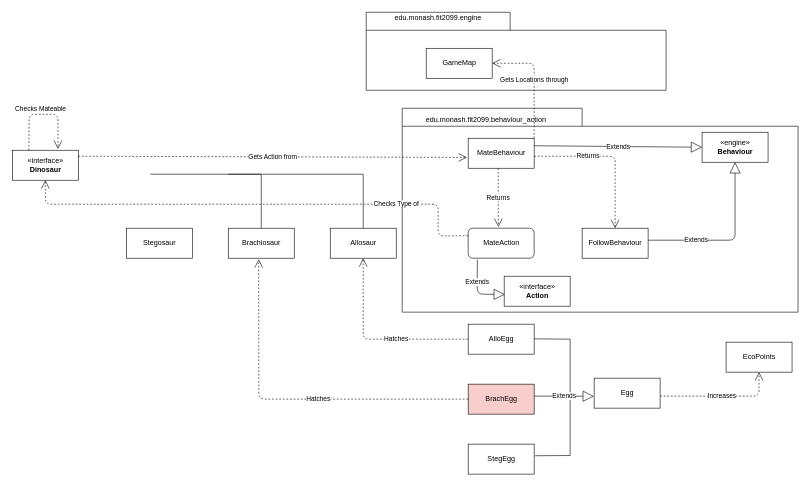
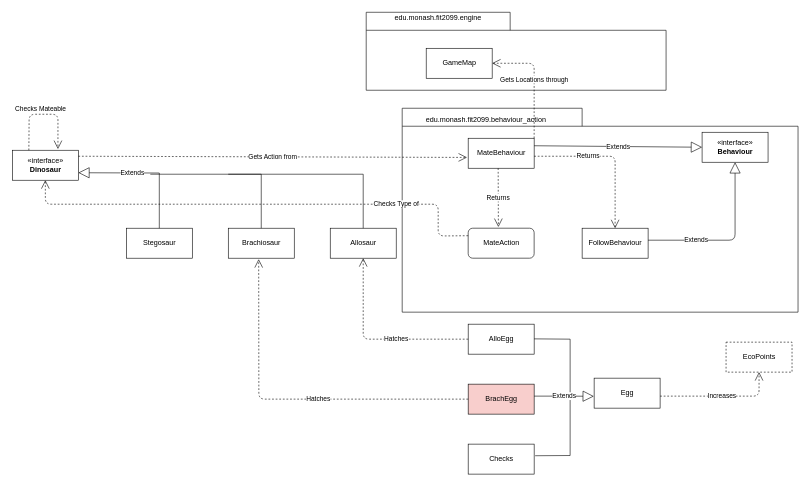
node "«engine» Behaviour": label "«engine» Behaviour" -> "«interface» Behaviour"
edge "Stegosaur" -> "«interface» Dinosaur": added, label "Extends"
edge "MateAction" -> "«interface» Action": removed, label "Extends"
node "«interface» Action": removed
node "EcoPoints": style solid -> dashed
node "StegEgg": label "StegEgg" -> "Checks"
